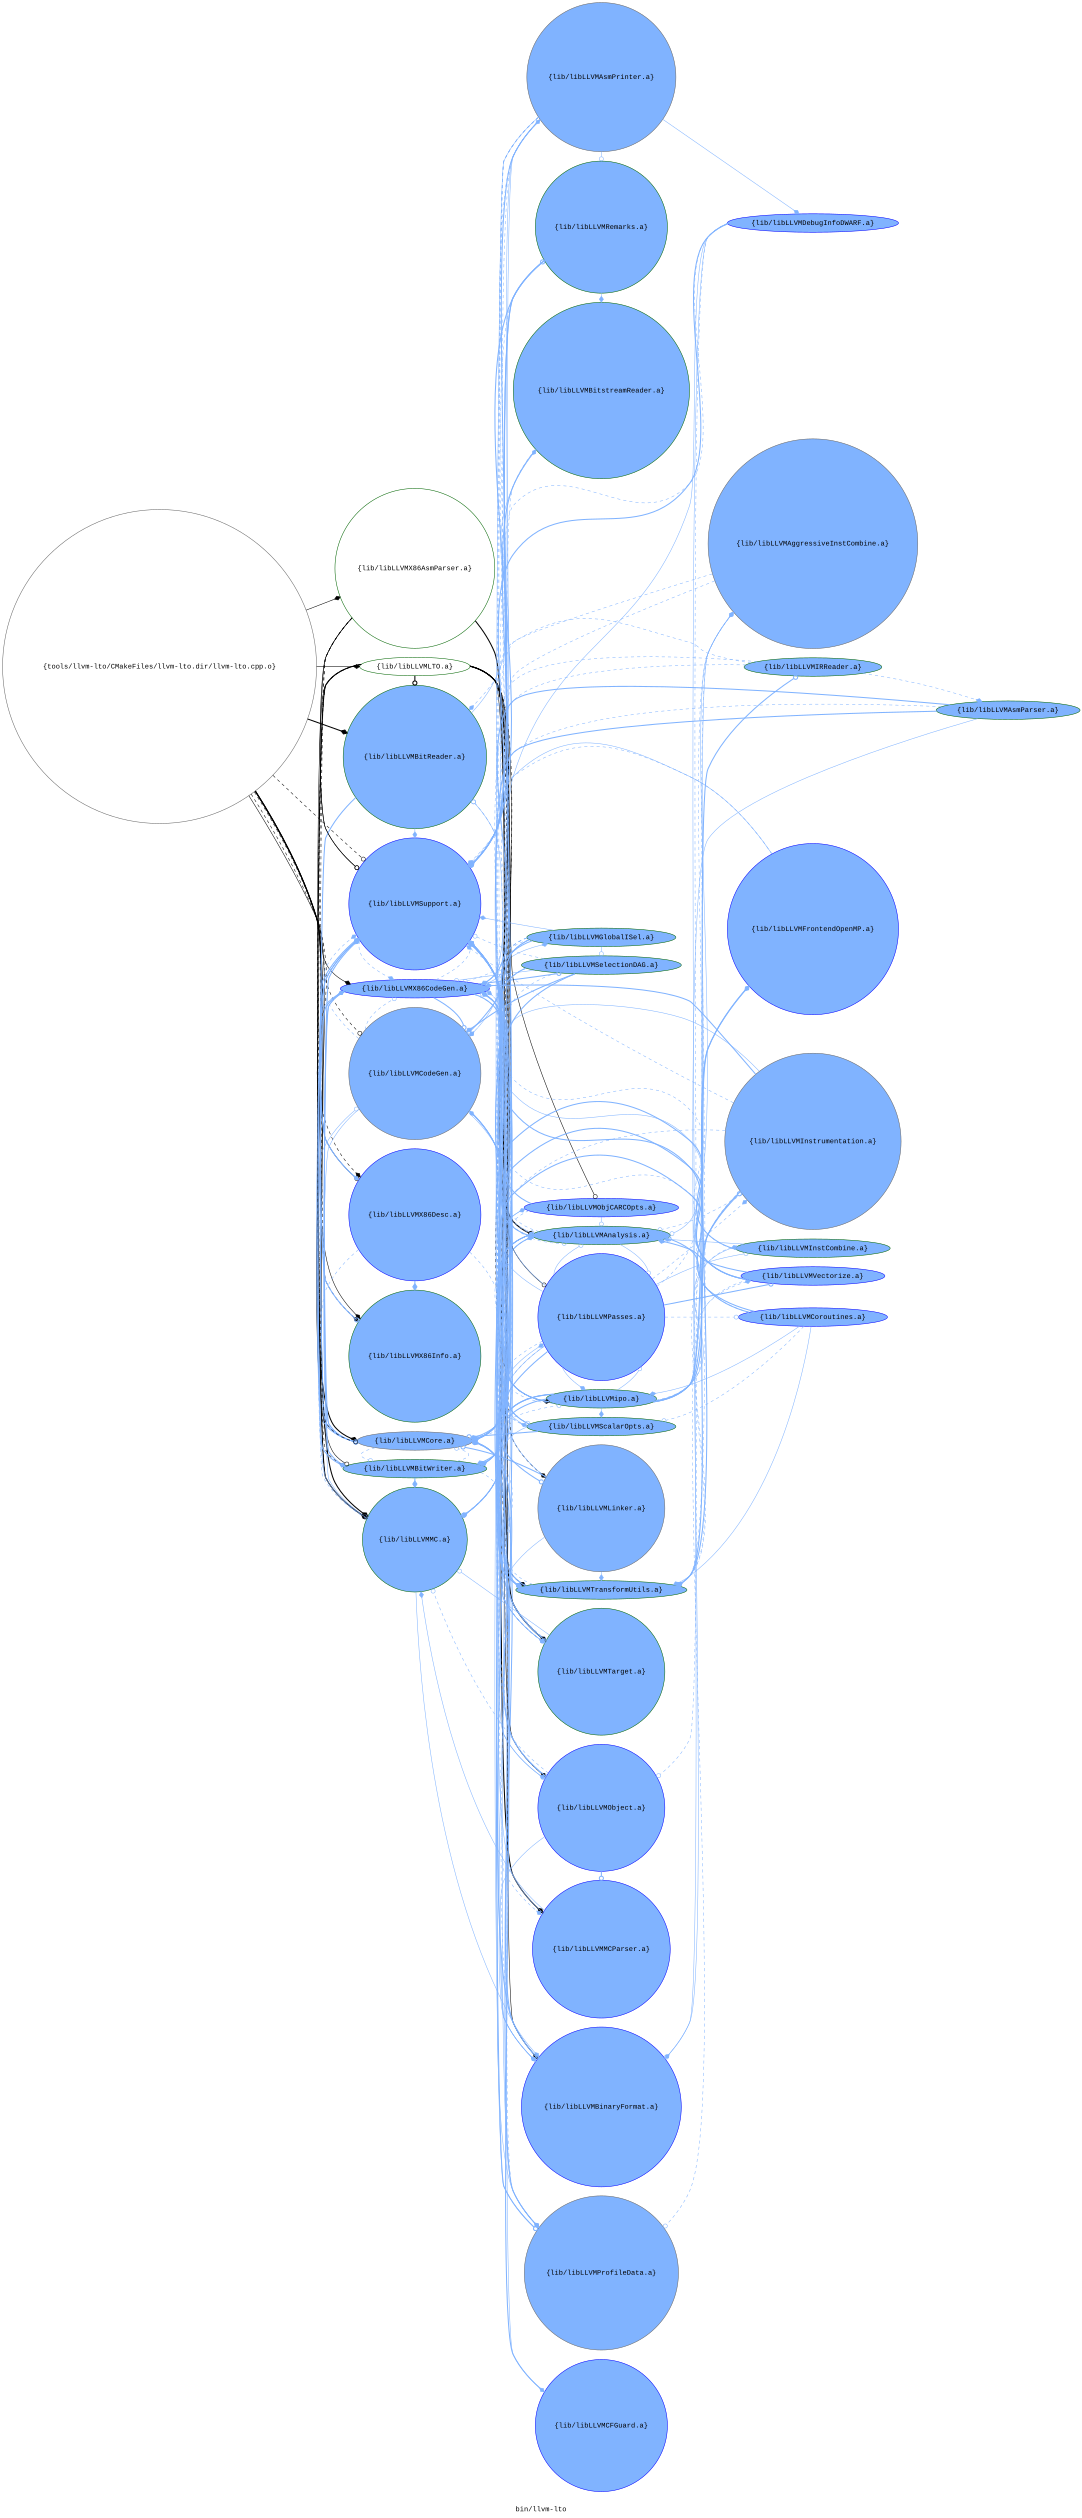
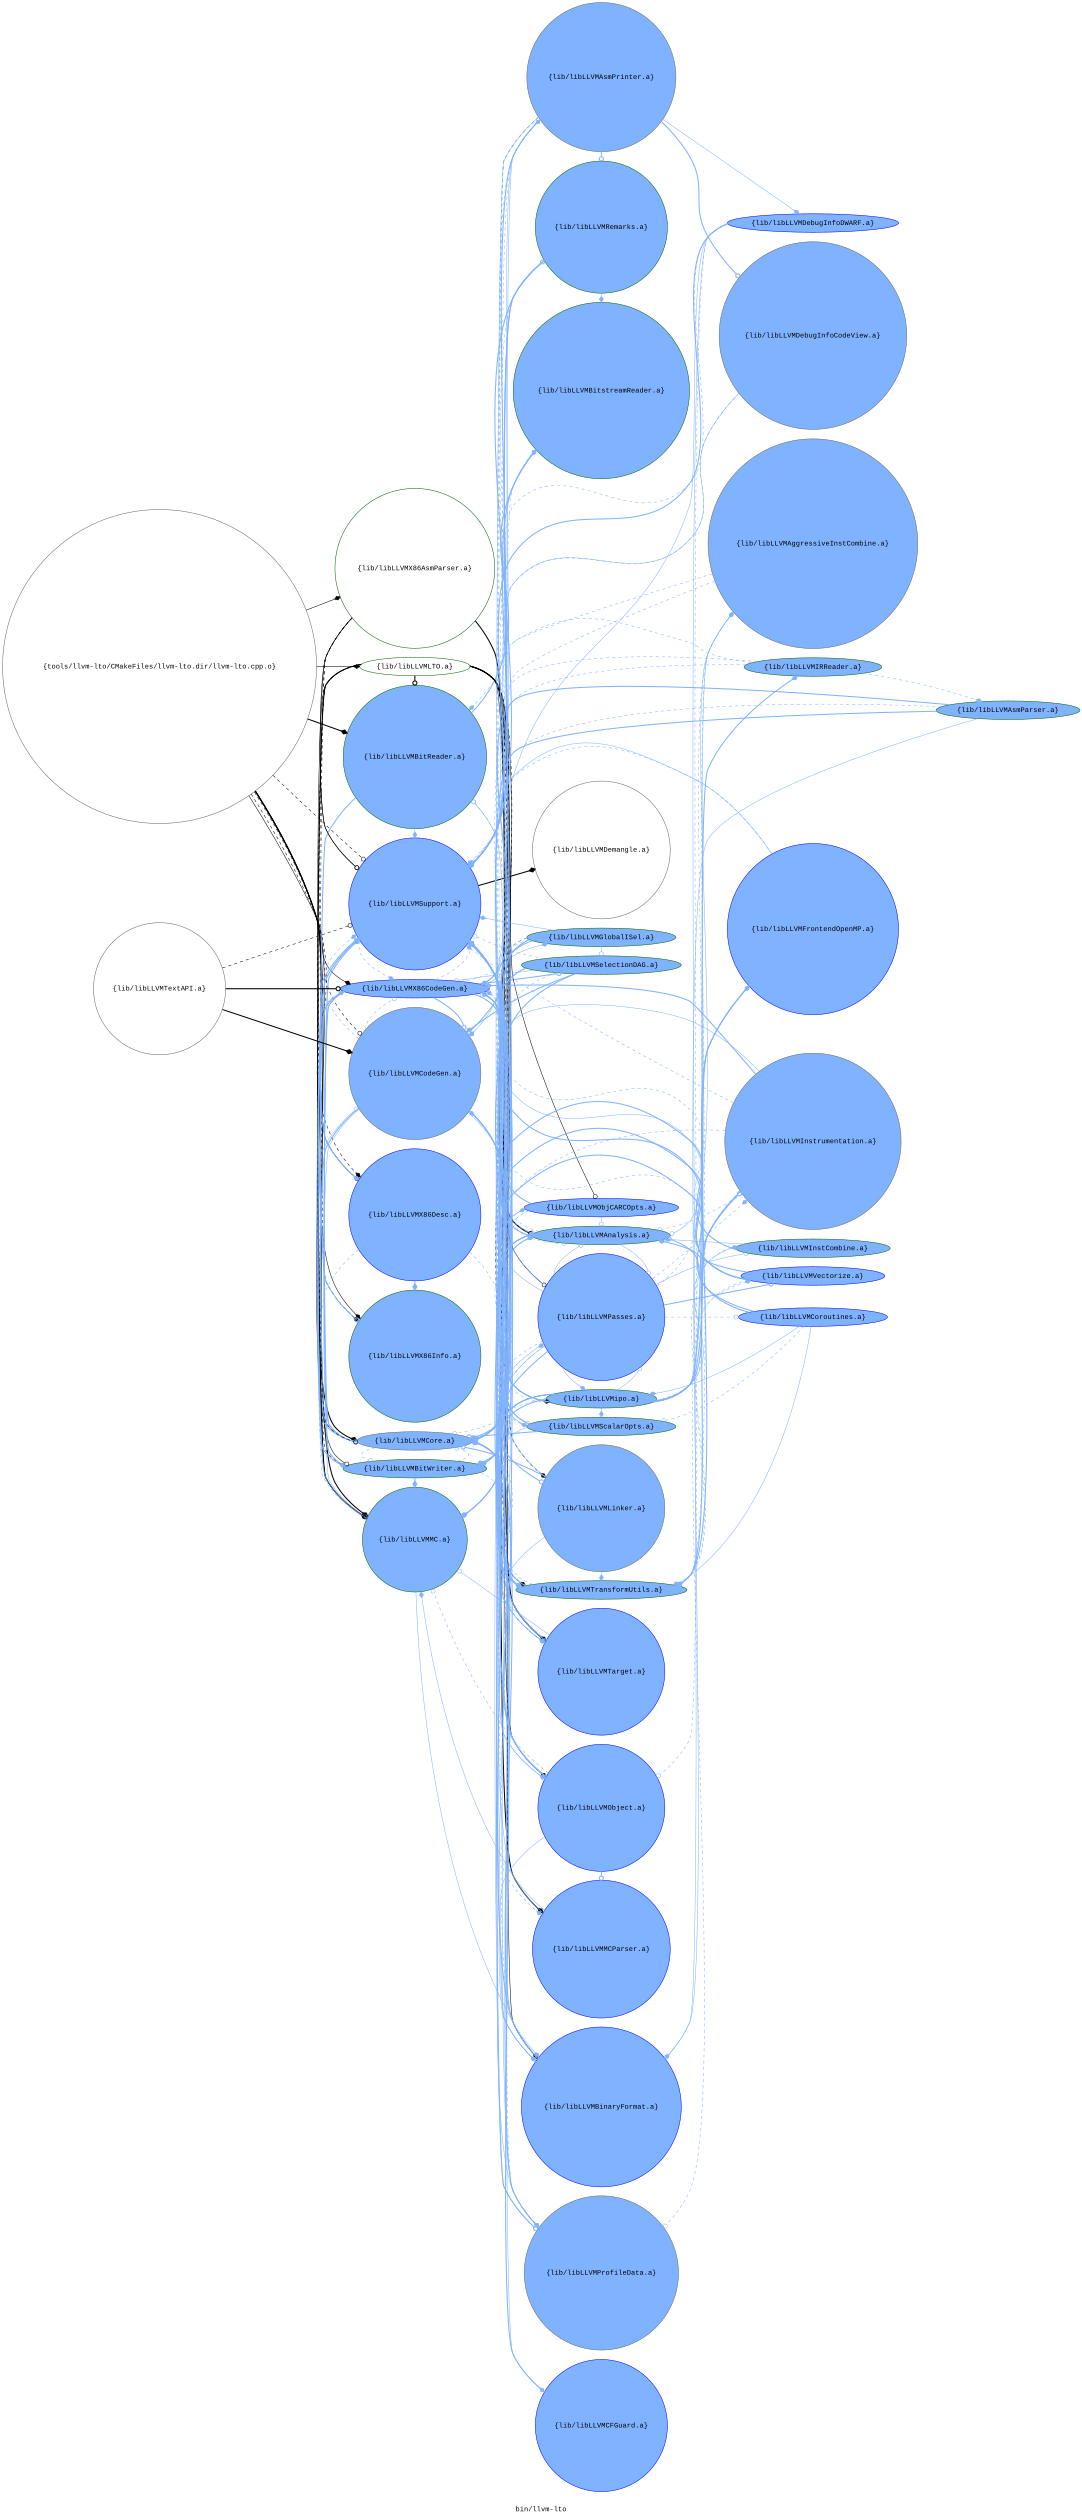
edge "{lib/libLLVMAsmPrinter.a}" -> "{lib/libLLVMRemarks.a}": style solid -> bold
node "{lib/libLLVMDebugInfoCodeView.a}": added
edge "{lib/libLLVMBitReader.a}" -> "{lib/libLLVMBitstreamReader.a}": style solid -> bold
node "{lib/libLLVMDemangle.a}": added
node "{lib/libLLVMTextAPI.a}": added
edge "{lib/libLLVMipo.a}" -> "{lib/libLLVMIRReader.a}": arrowhead odot -> diamond
edge "{lib/libLLVMCodeGen.a}" -> "{lib/libLLVMMC.a}": added
edge "{lib/libLLVMObject.a}" -> "{lib/libLLVMSupport.a}": style dashed -> bold
edge "{lib/libLLVMCore.a}" -> "{lib/libLLVMipo.a}": reversed
node "{lib/libLLVMTarget.a}": color darkgreen -> blue
